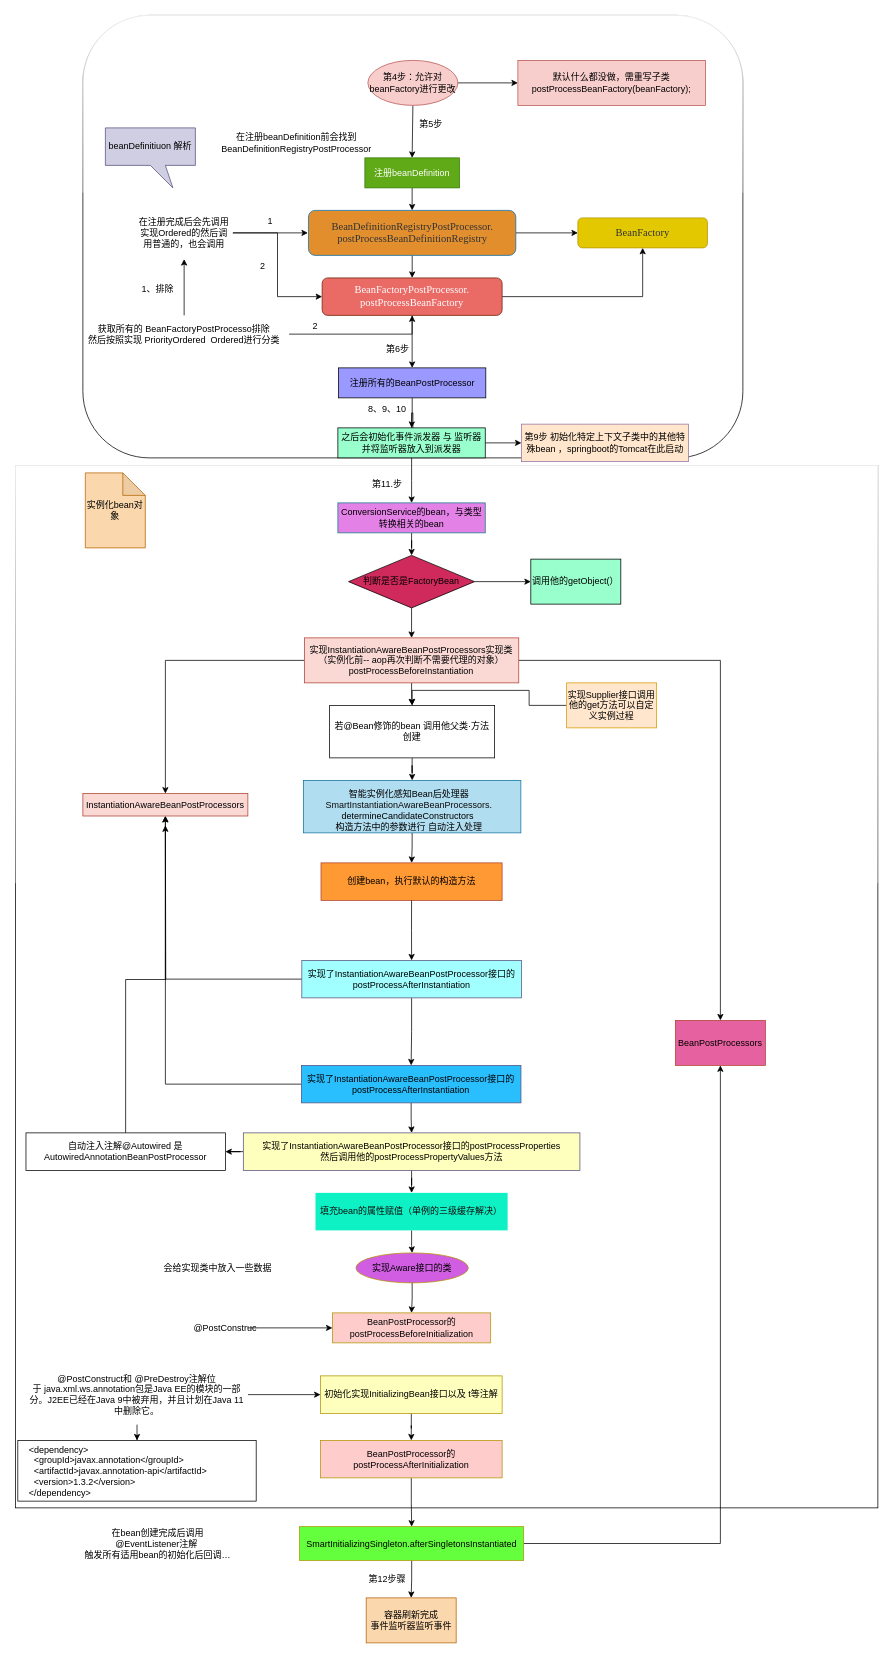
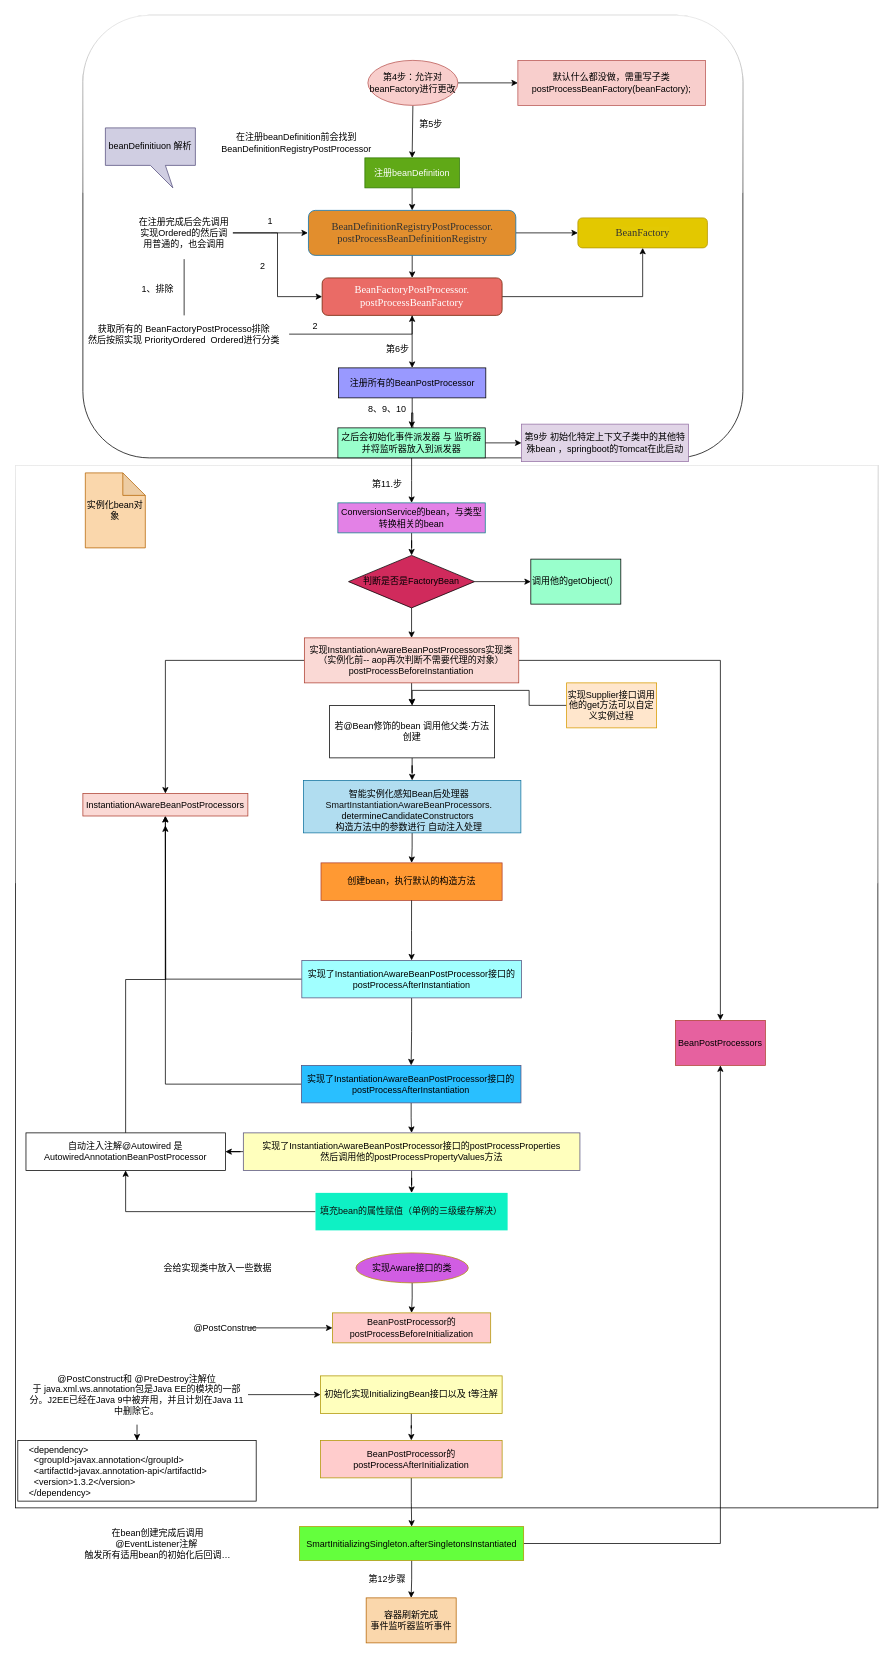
edge "获取所有的 BeanFactoryPostProcesso排除 然后按照实现 PriorityOrdered Ordered进行分类" -> "在注册完成后会先调用实现Ordered的然后调用普通的，也会调用": arrowhead classic -> none
node "第9步 初始化特定上下文子类中的其他特殊bean ，springboot的Tomcat在此启动": fillcolor #ffe6cc -> #e1d5e7
edge "填充bean的属性赋值（单例的三级缓存解决）" -> "实现Aware接口的类": now "填充bean的属性赋值（单例的三级缓存解决）" -> "自动注入注解@Autowired 是AutowiredAnnotationBeanPostProcessor"
